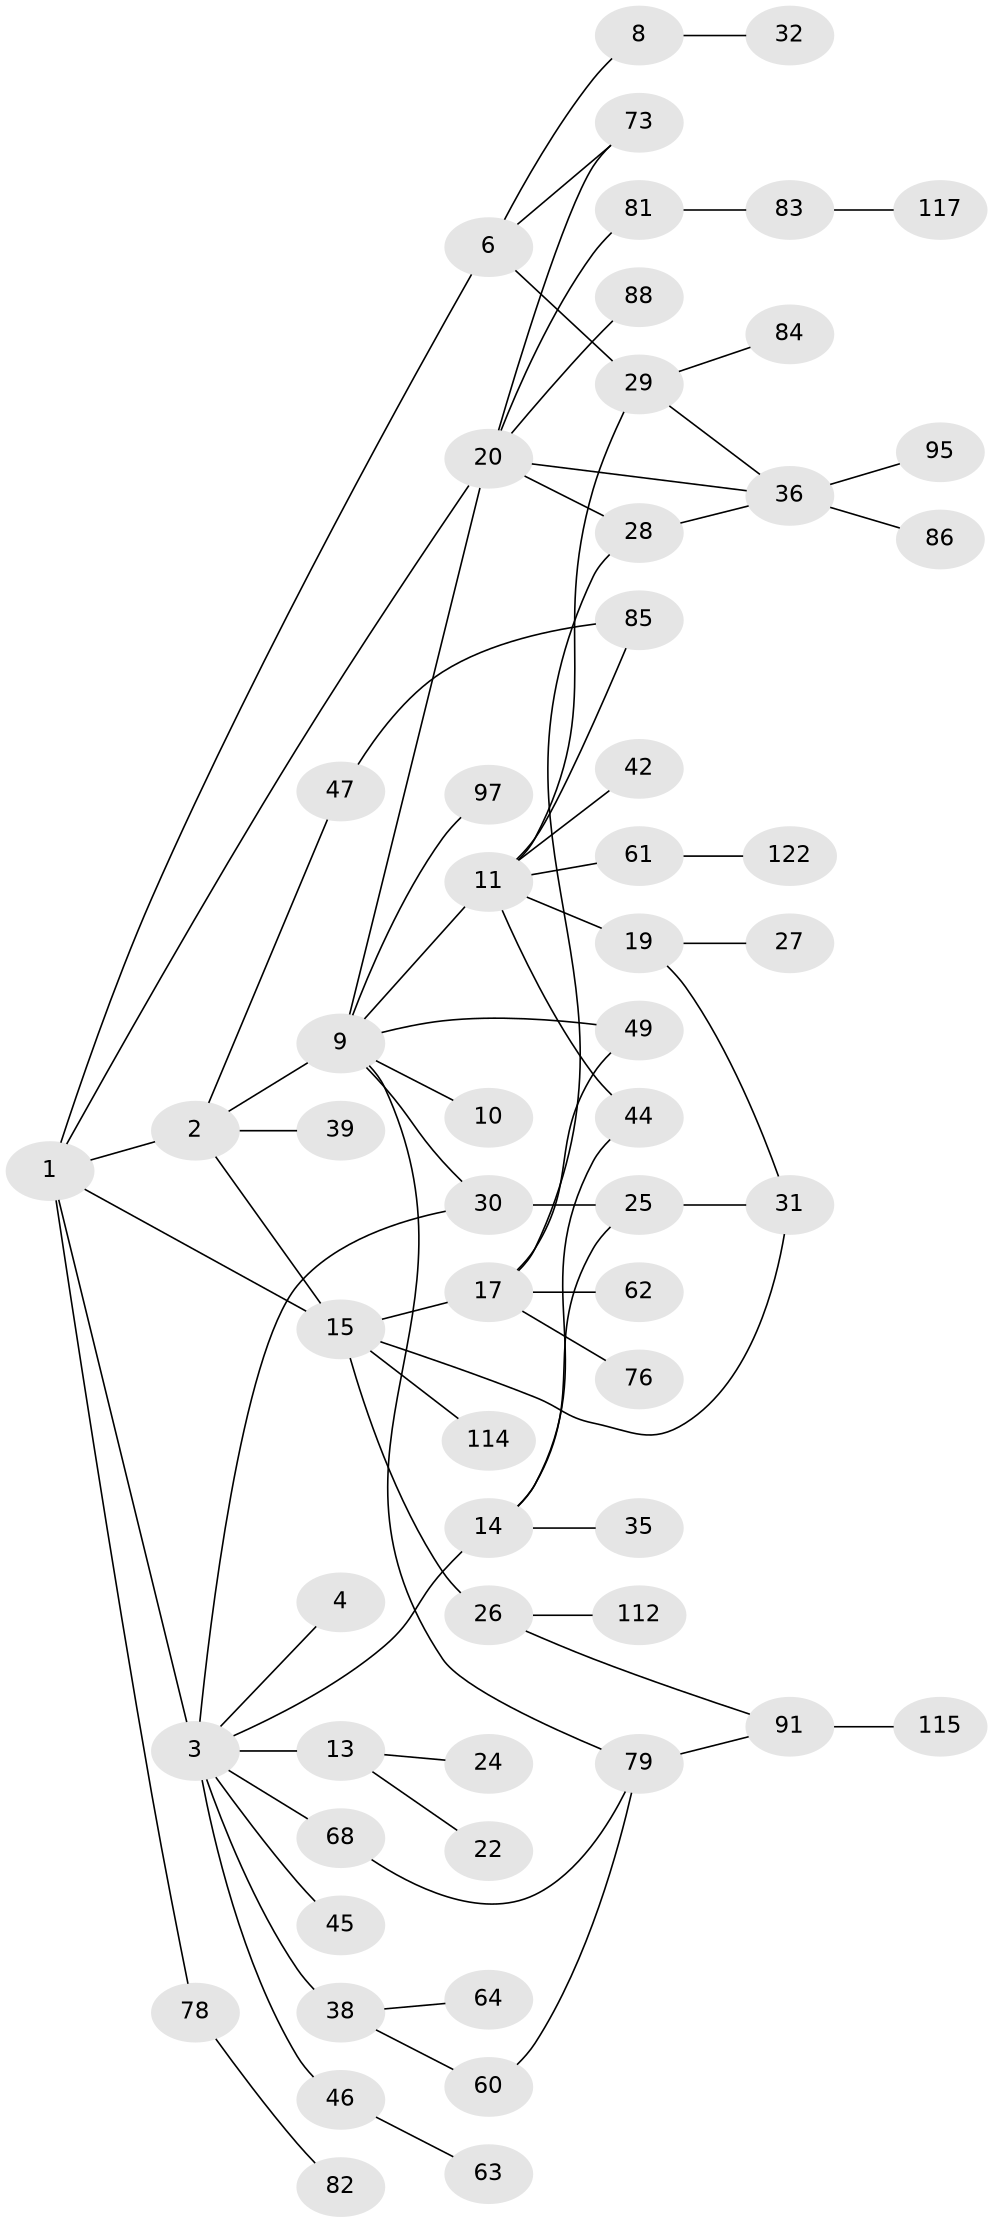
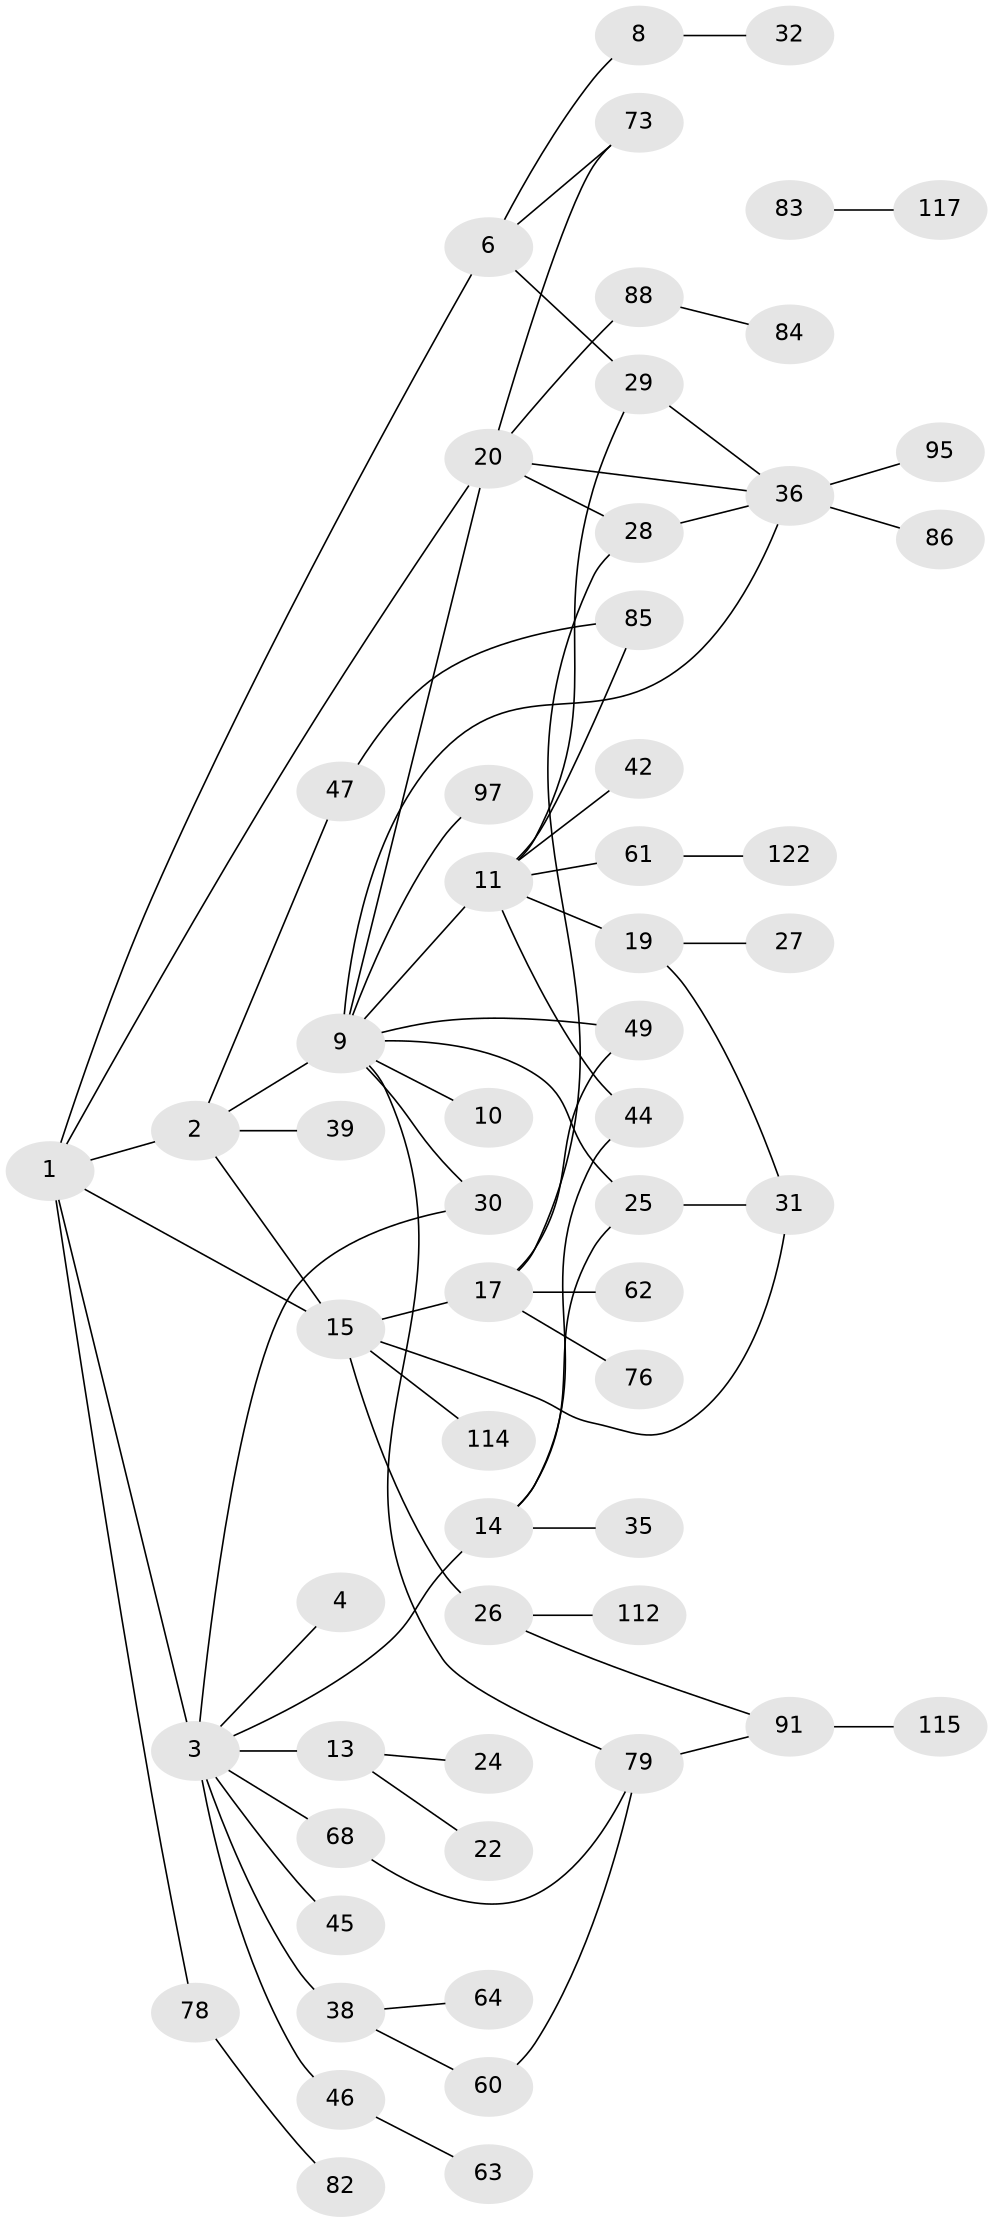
node "81": removed
edge "84" -- "29": now "84" -- "88"
edge "36" -- "9": added
edge "30" -- "25": now "9" -- "25"
